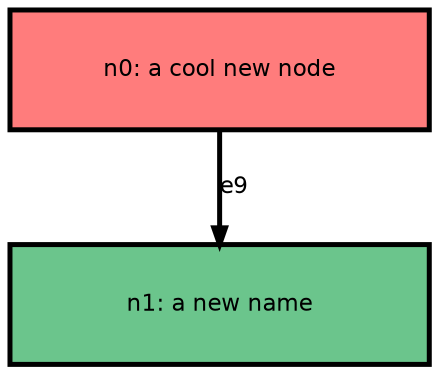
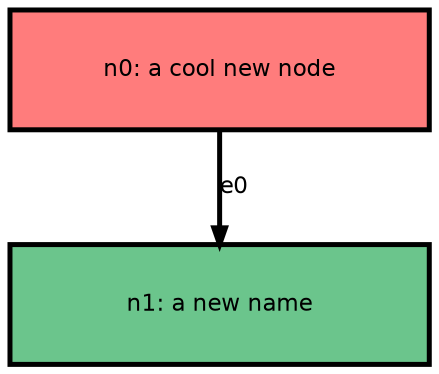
edge "n0: a cool new node" -> "n1: a new name": label "e9" -> "e0"
